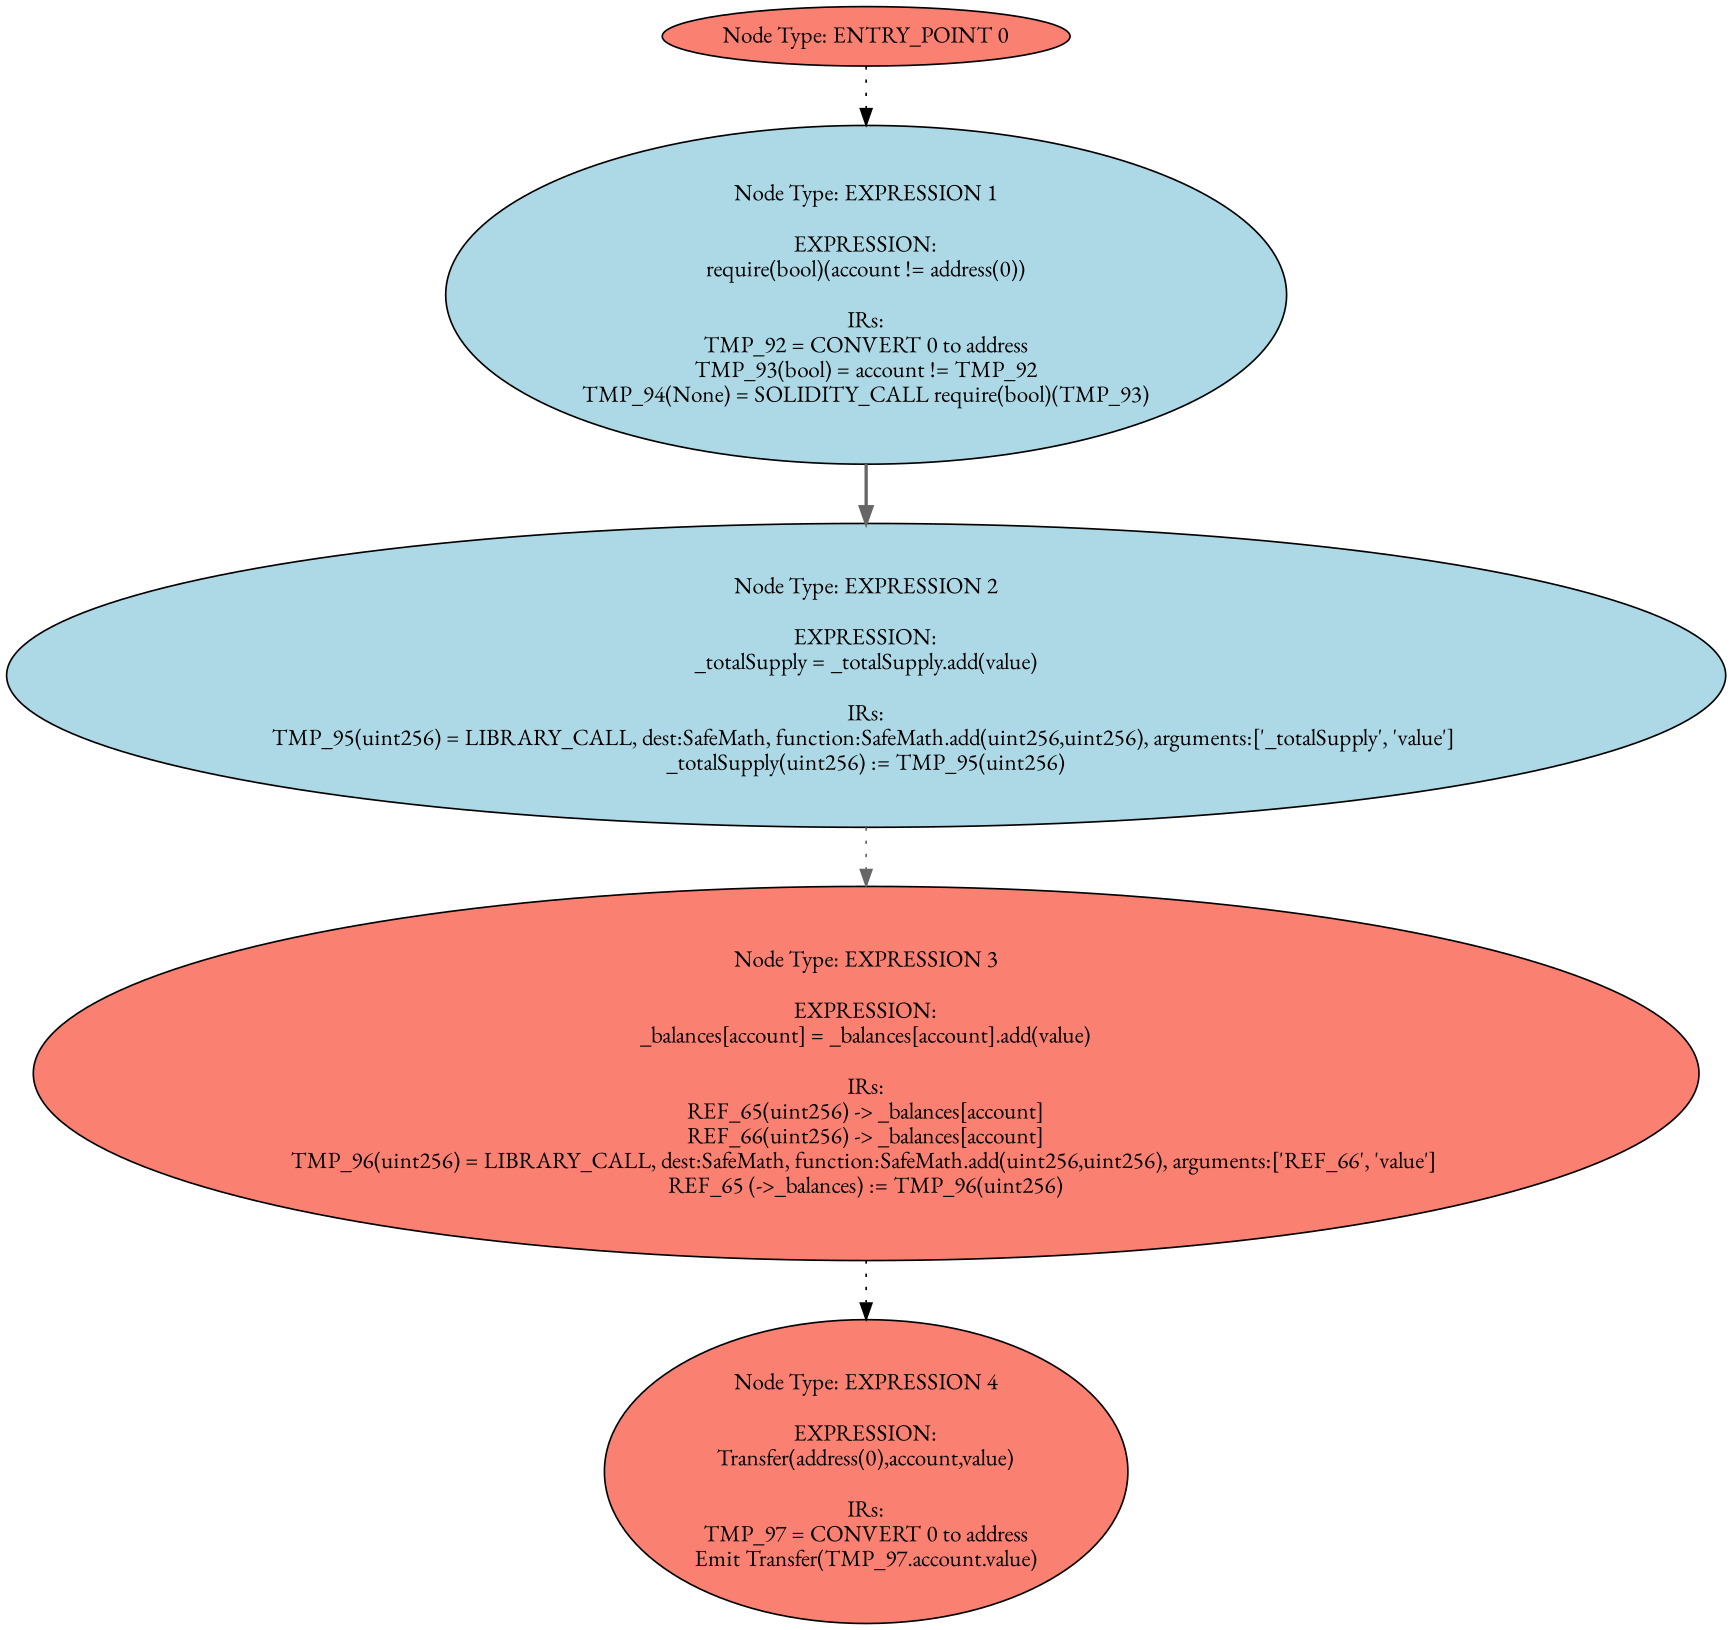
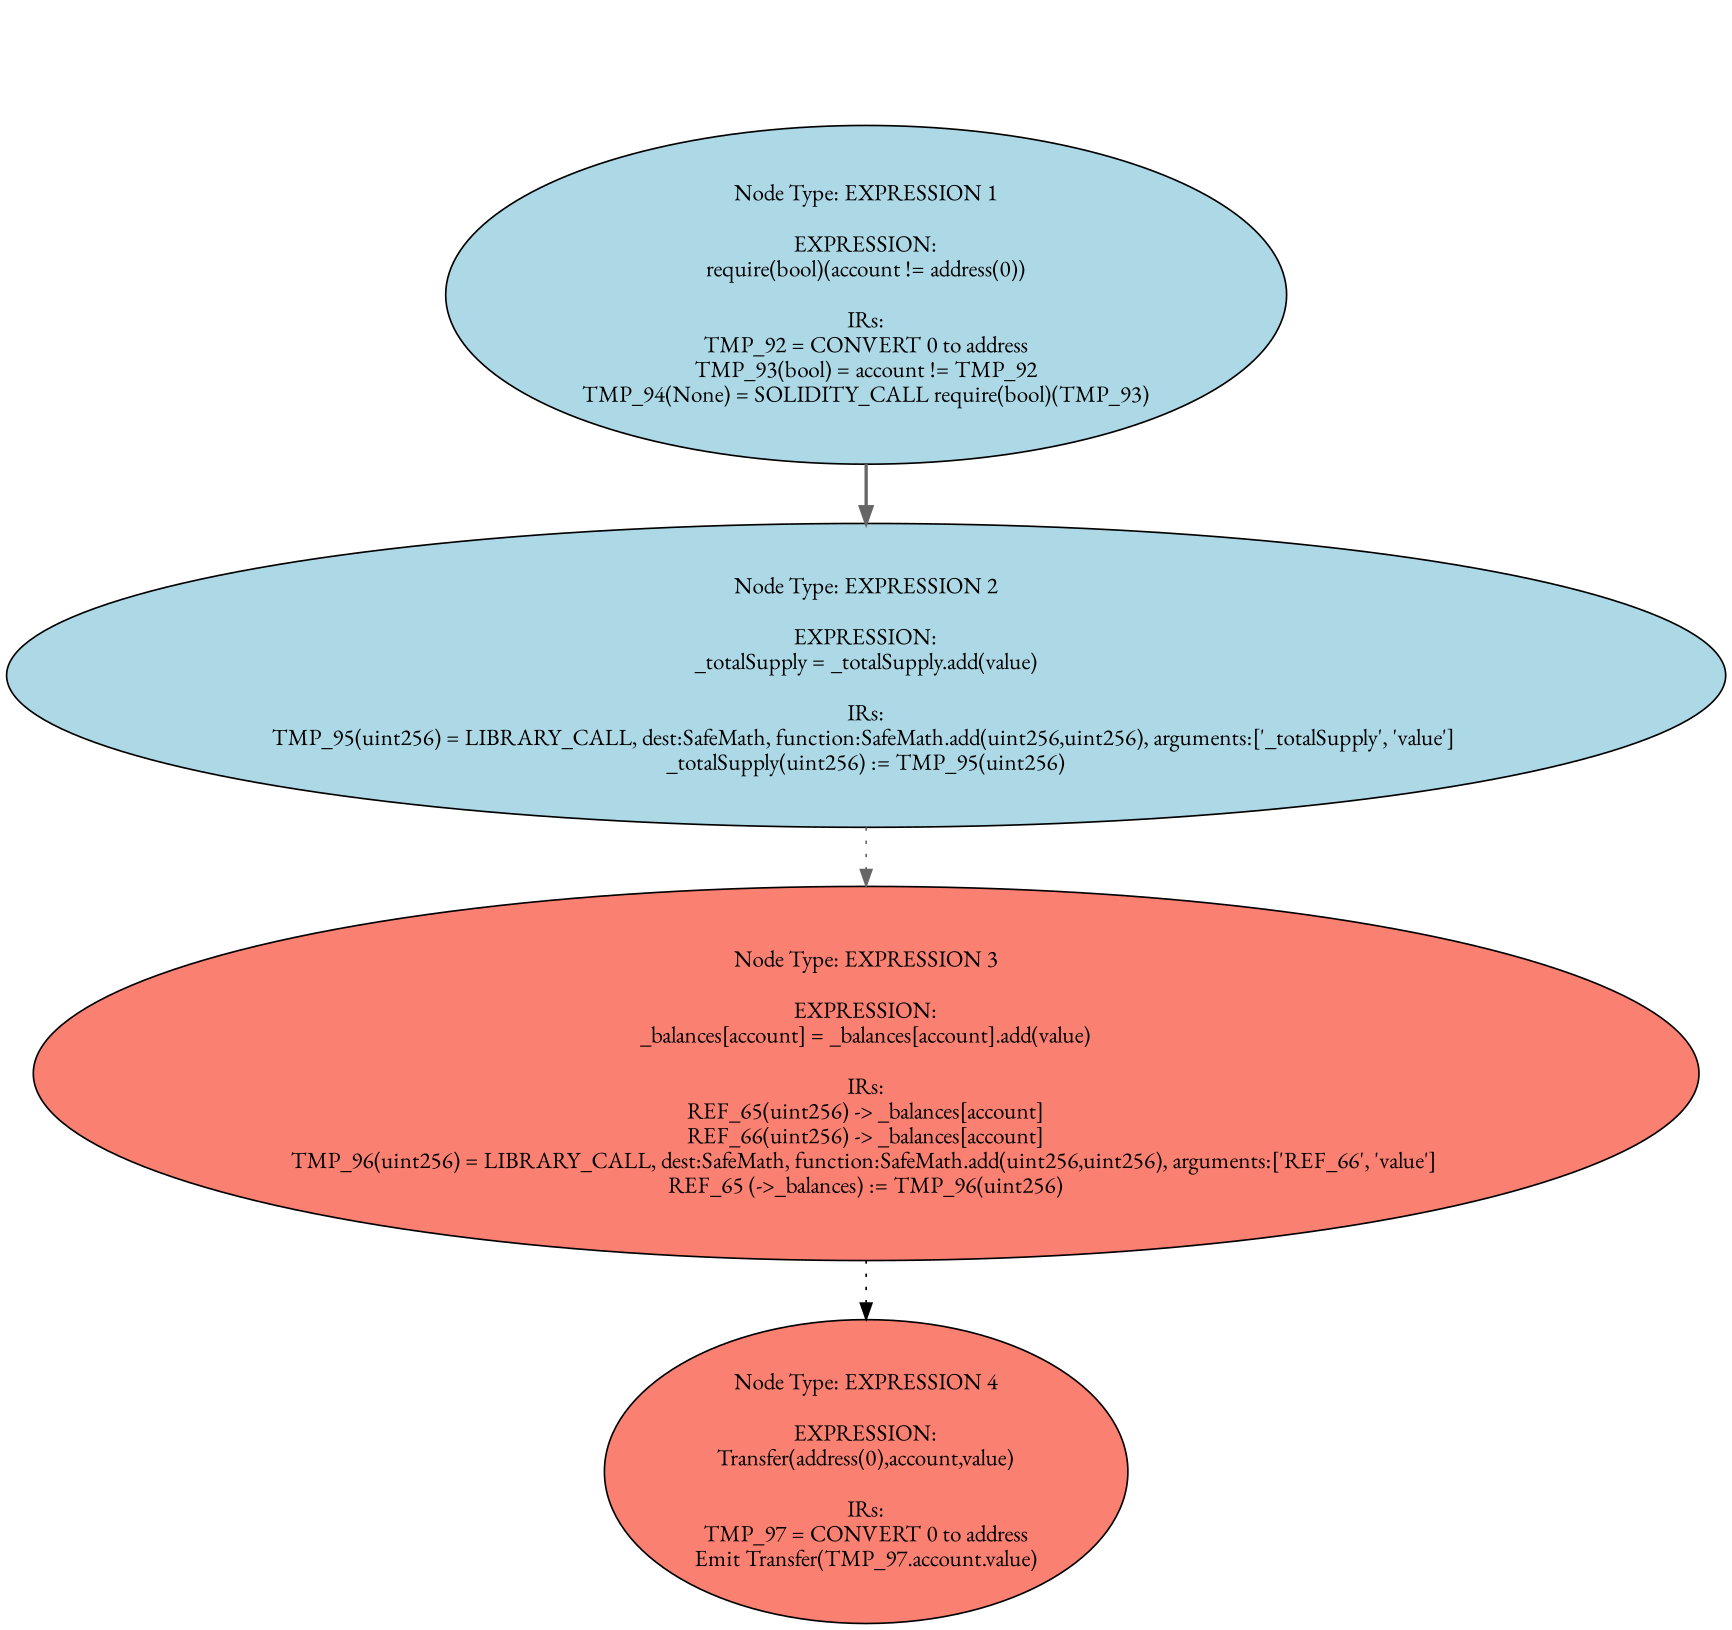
node "Node Type: ENTRY_POINT 0": removed
